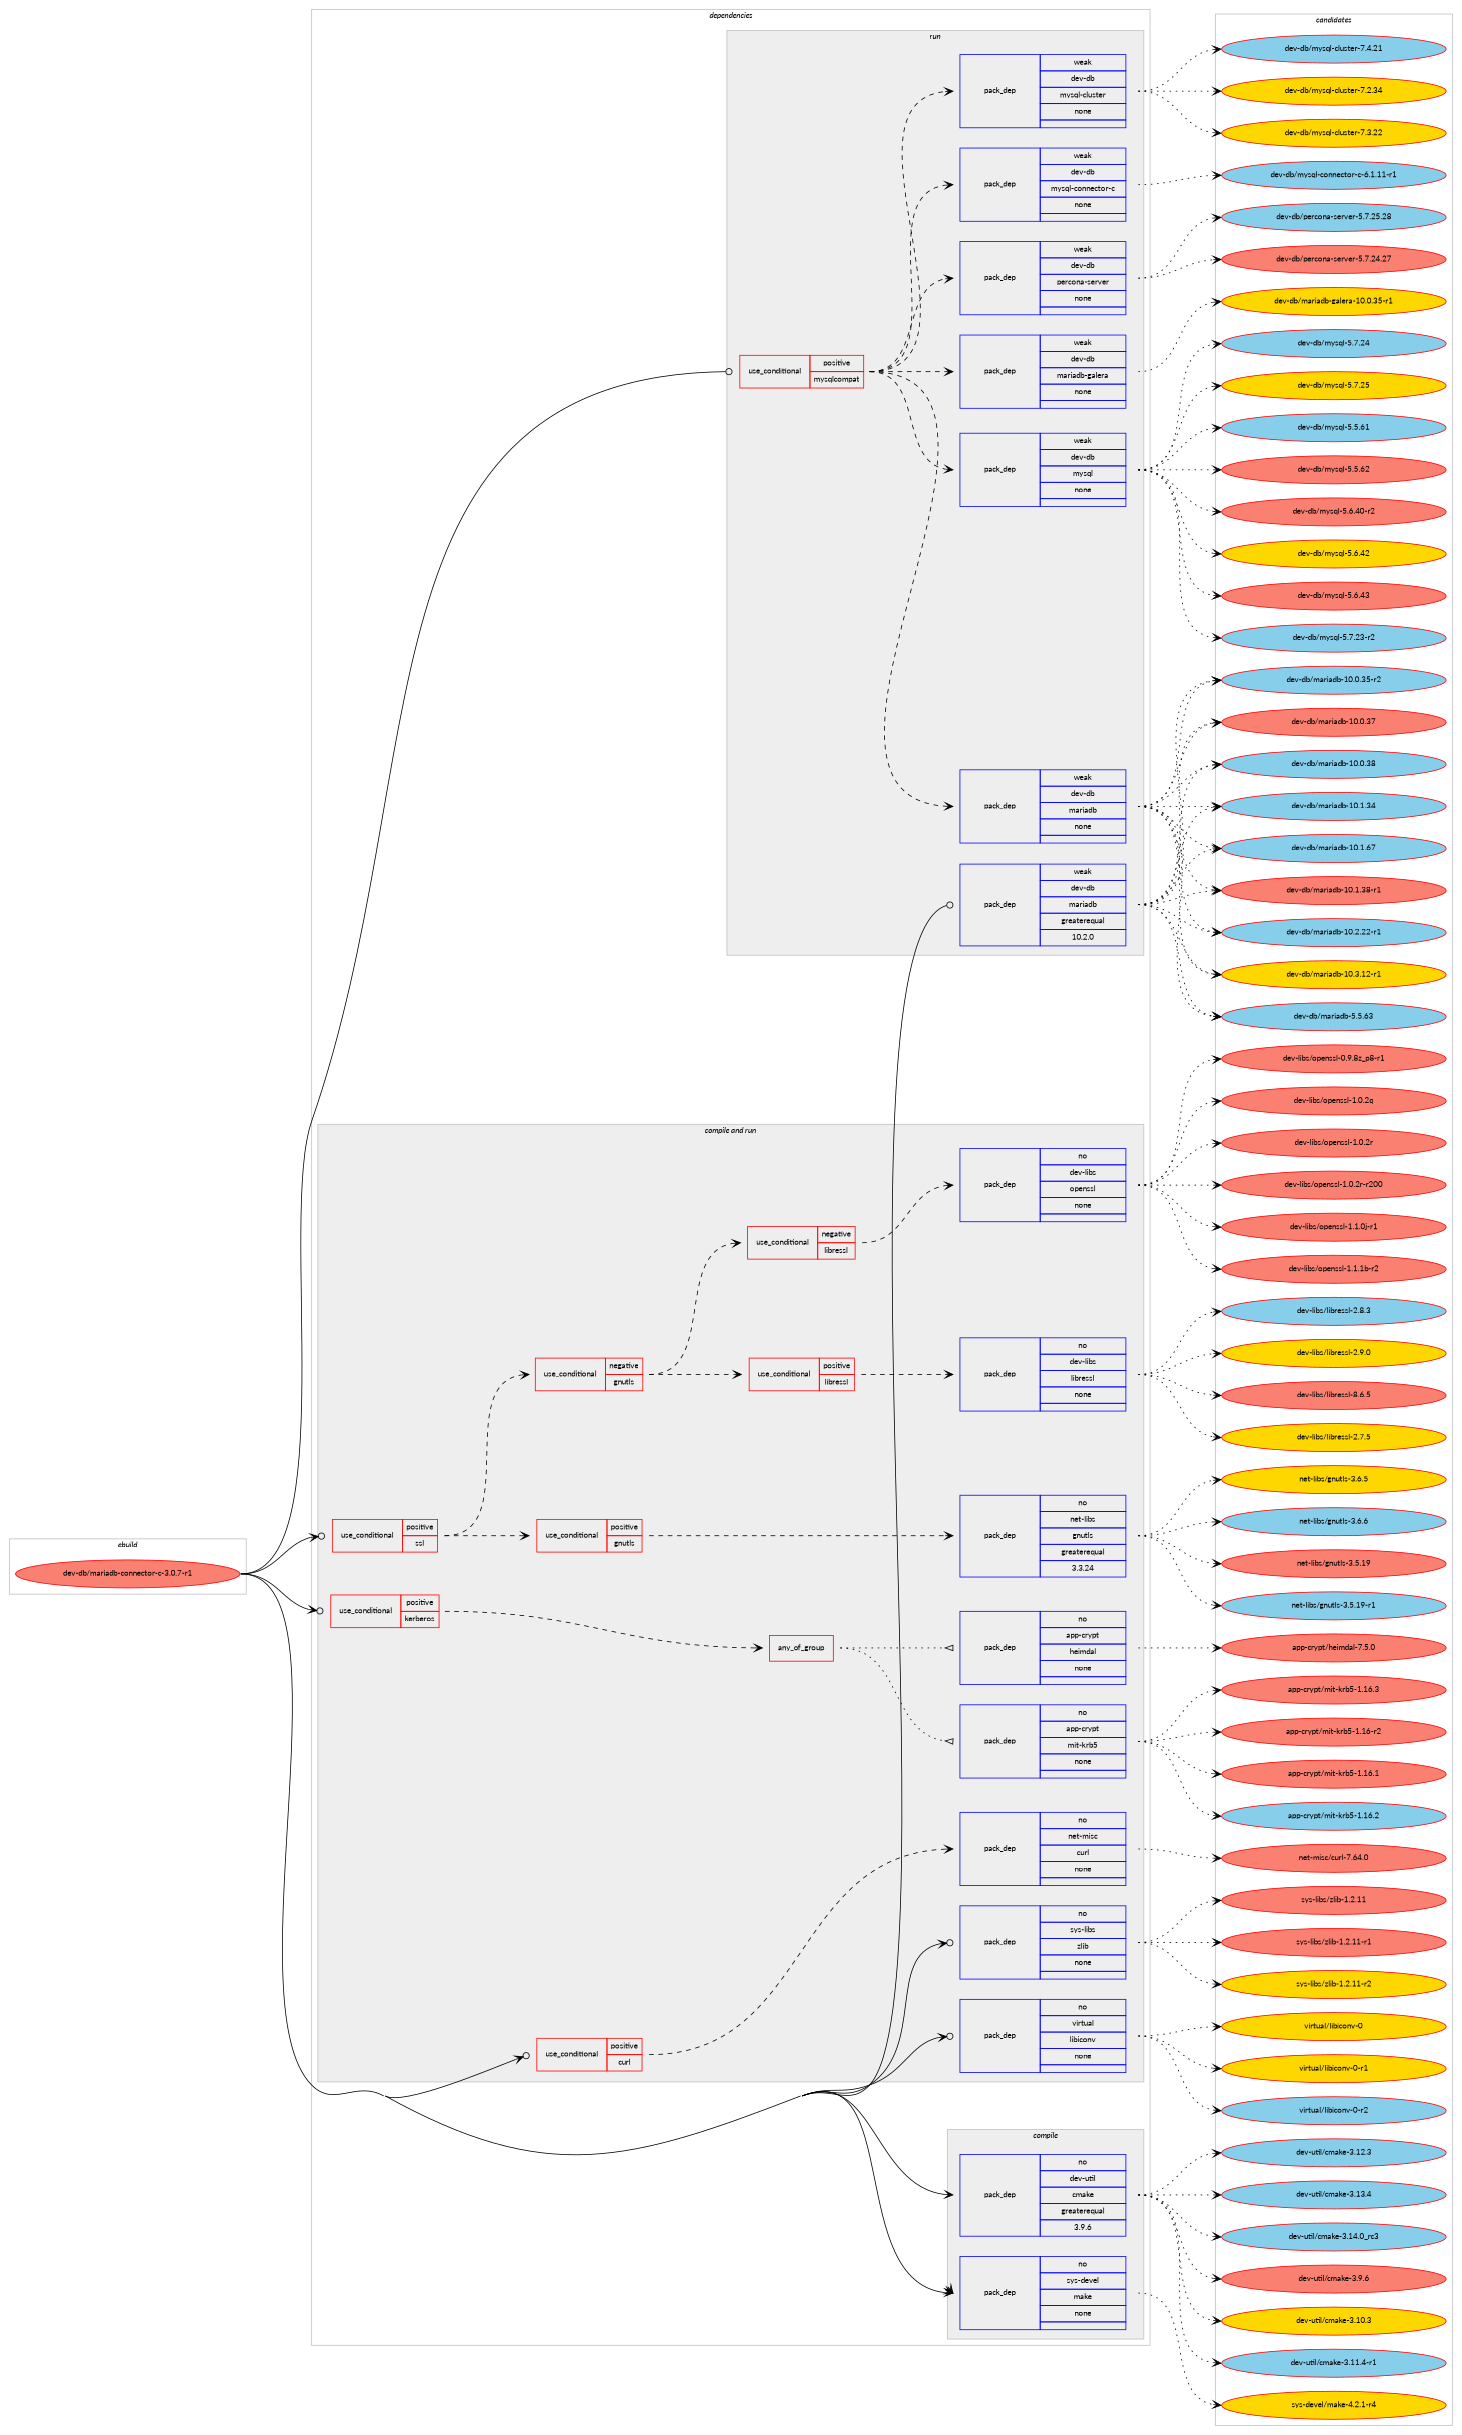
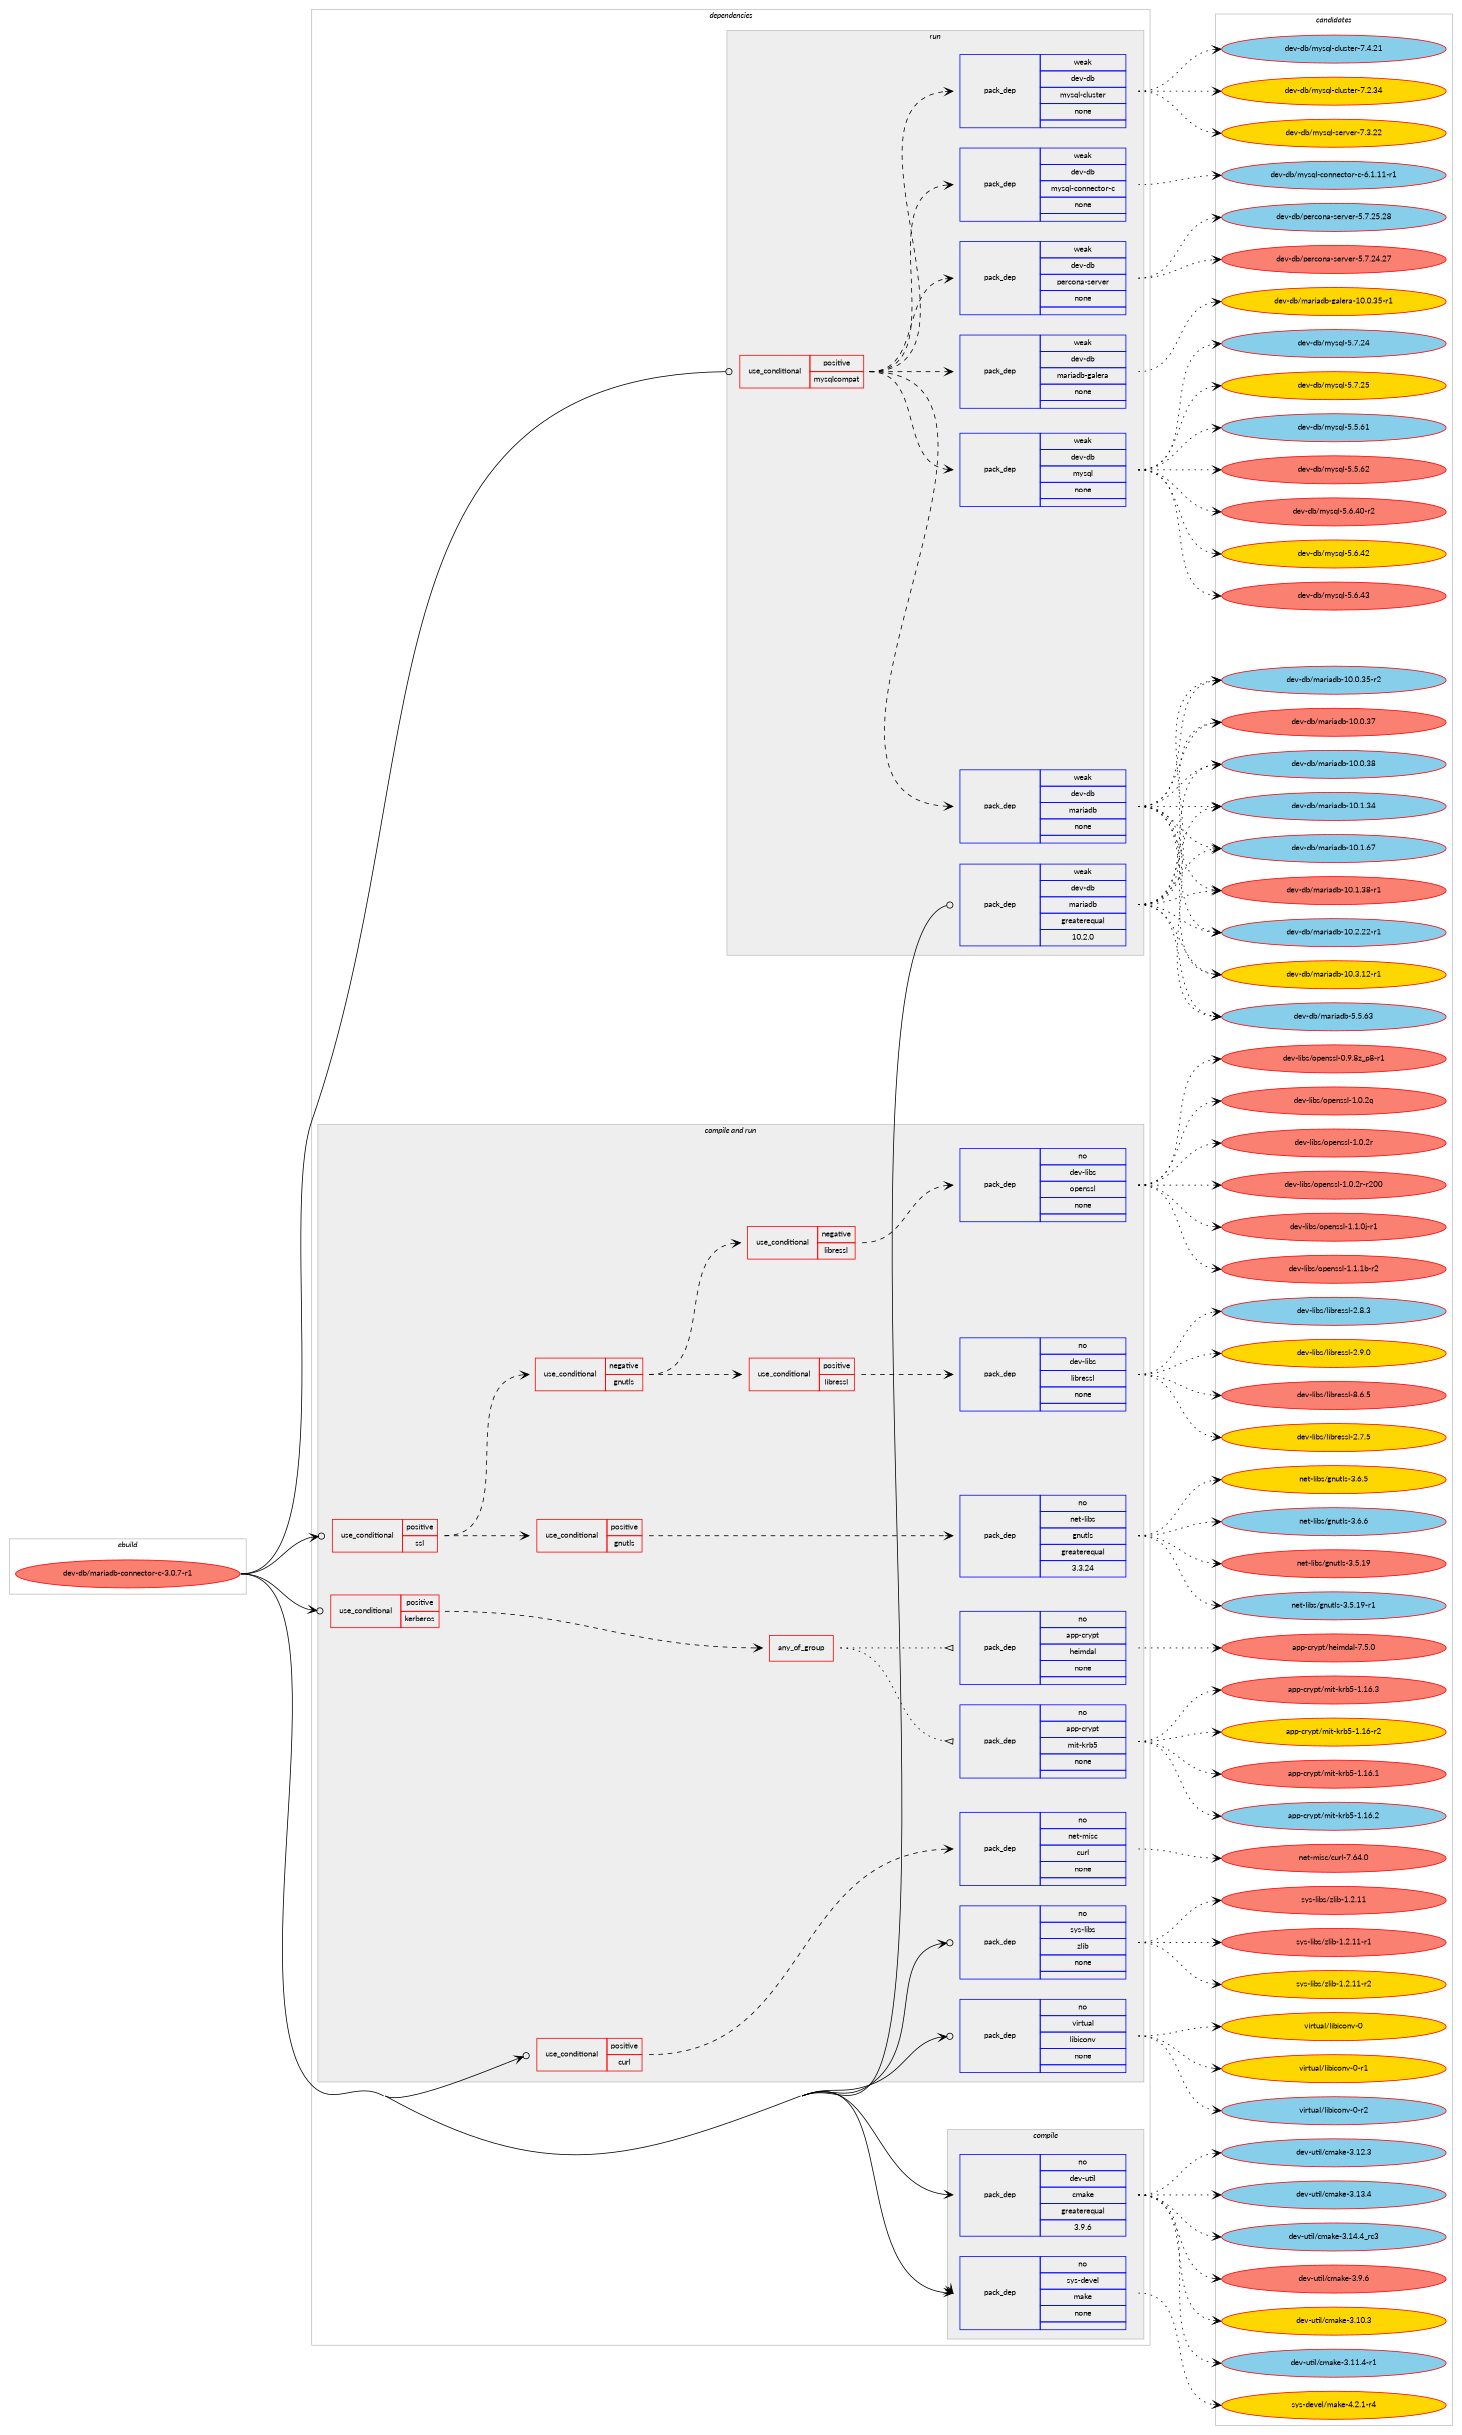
node "dev-db/mysql-cluster-7.3.22": label "dev-db/mysql-cluster-7.3.22" -> "dev-db/mysql-server-7.3.22"
node "dev-db/mysql-5.7.23-r2": removed
node "app-crypt/mit-krb5-1.16-r2": fillcolor salmon -> gold
node "dev-util/cmake-3.14.0_rc3": label "dev-util/cmake-3.14.0_rc3" -> "dev-util/cmake-3.14.4_rc3"
